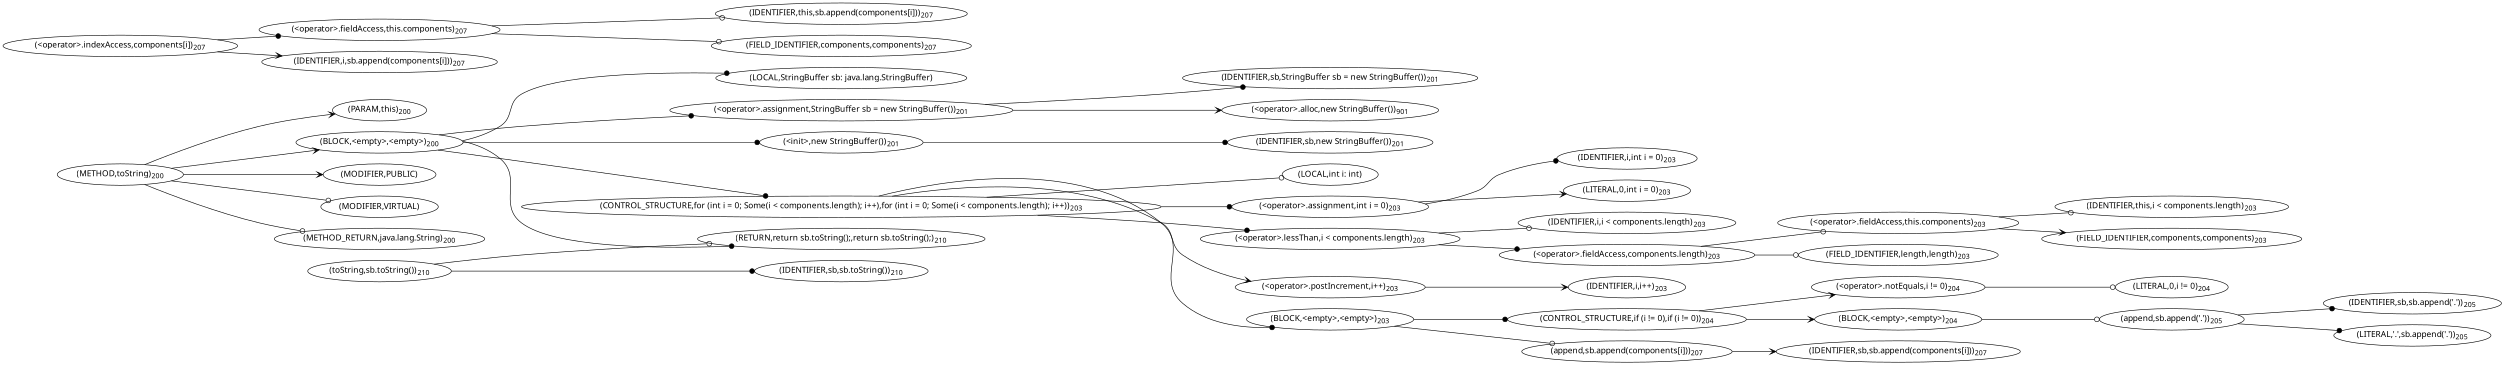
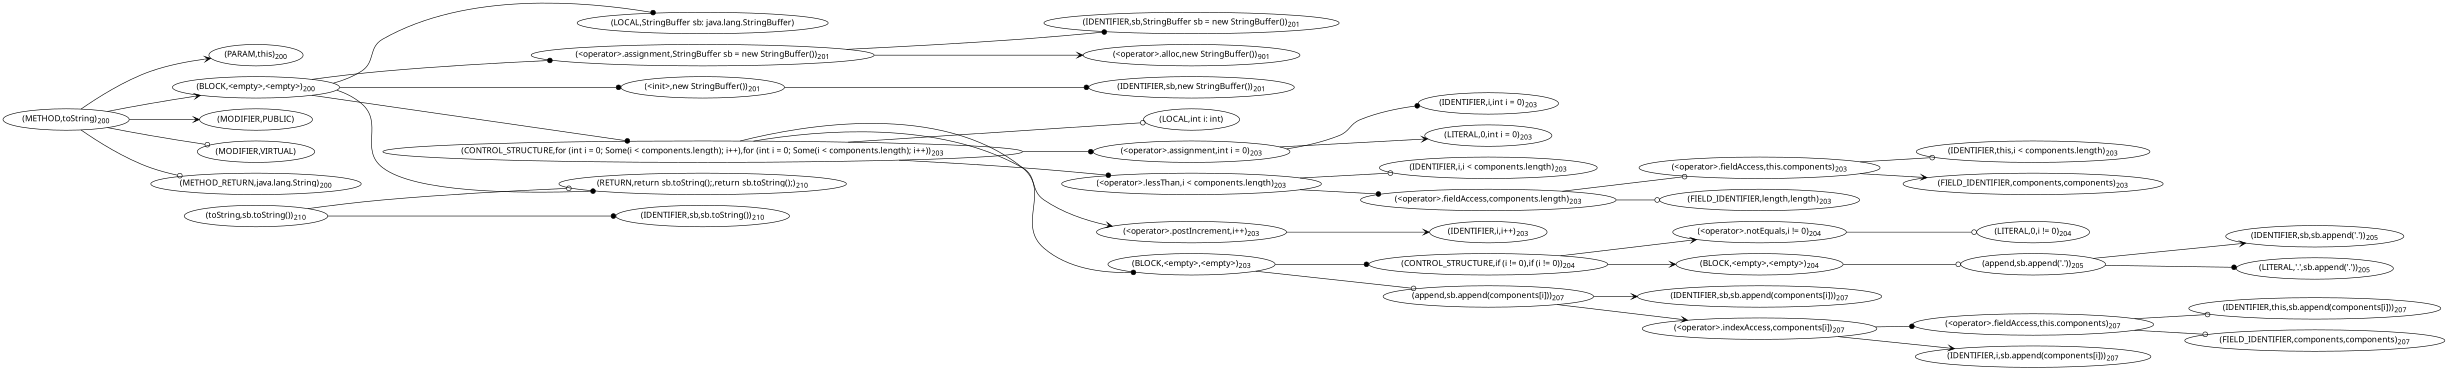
edge "(append,sb.append(components[i]))" -> "(<operator>.indexAccess,components[i])": added
edge "(append,sb.append('.'))" -> "(IDENTIFIER,sb,sb.append('.'))": arrowhead dot -> vee
